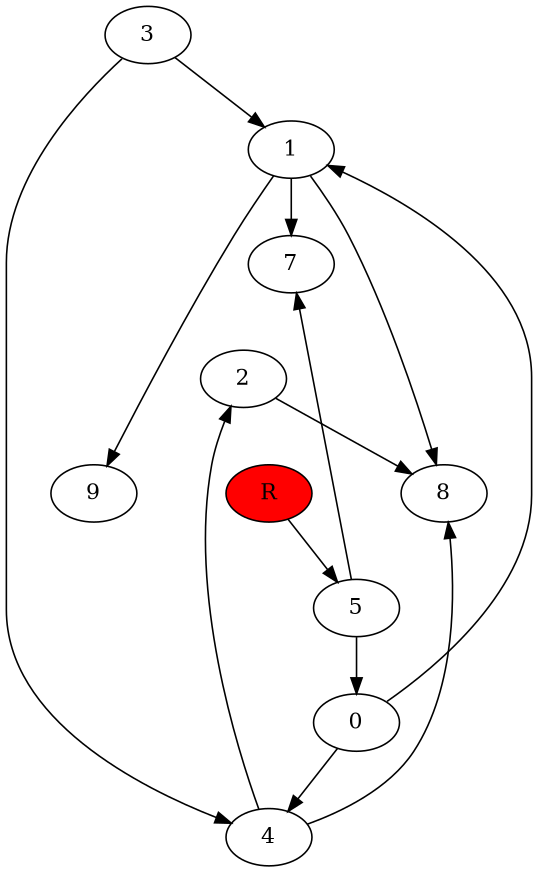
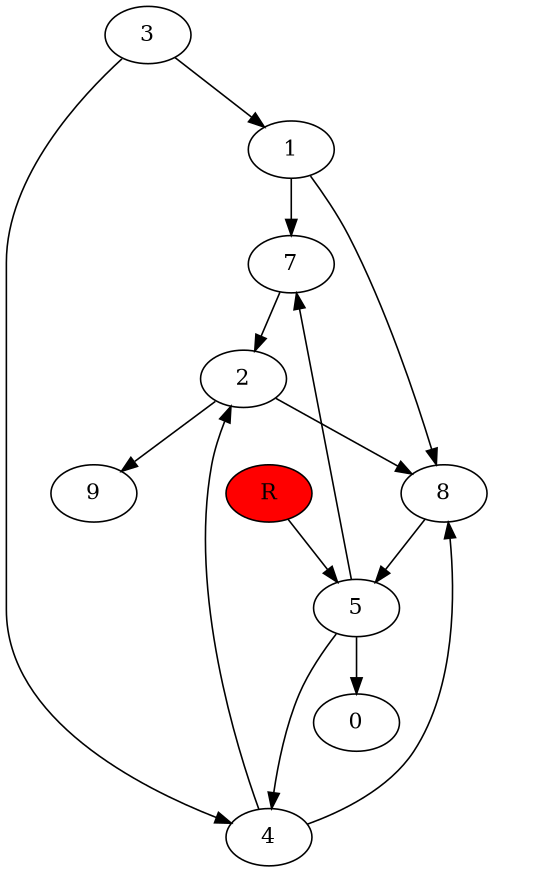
edge "1" -> "9": now "2" -> "9"
edge "7" -> "2": added
edge "0" -> "1": removed
edge "8" -> "5": added
edge "0" -> "4": now "5" -> "4"
